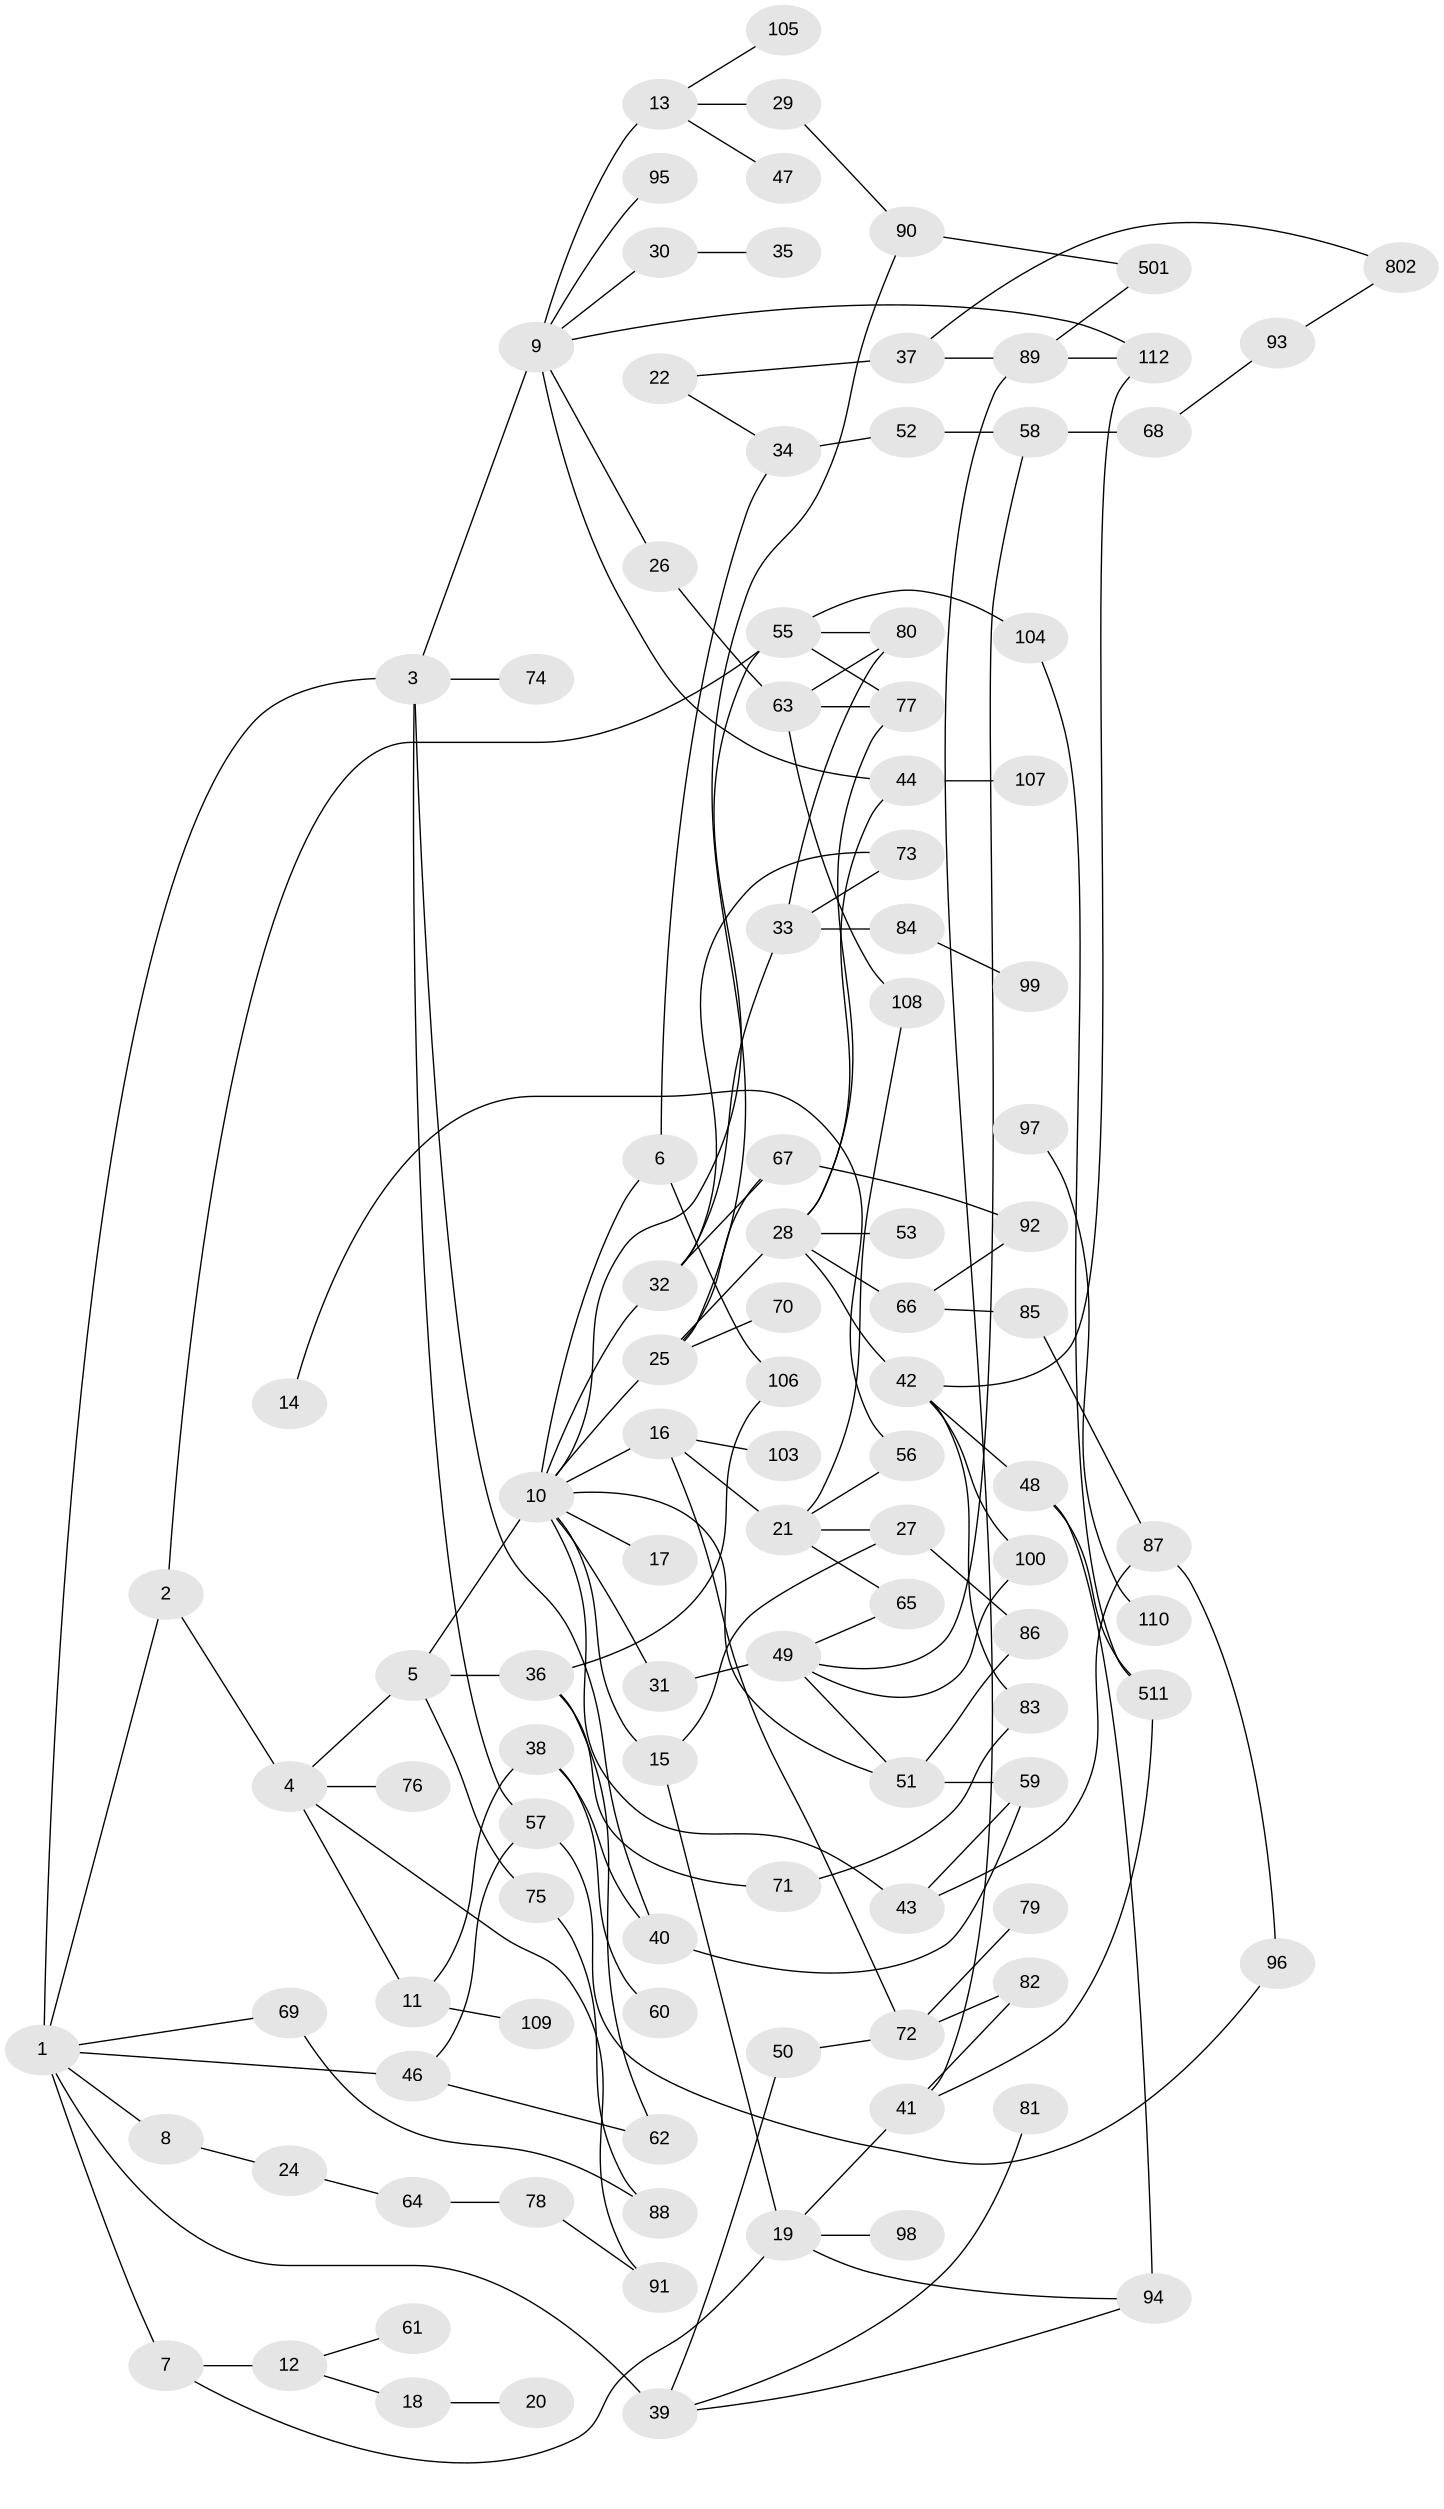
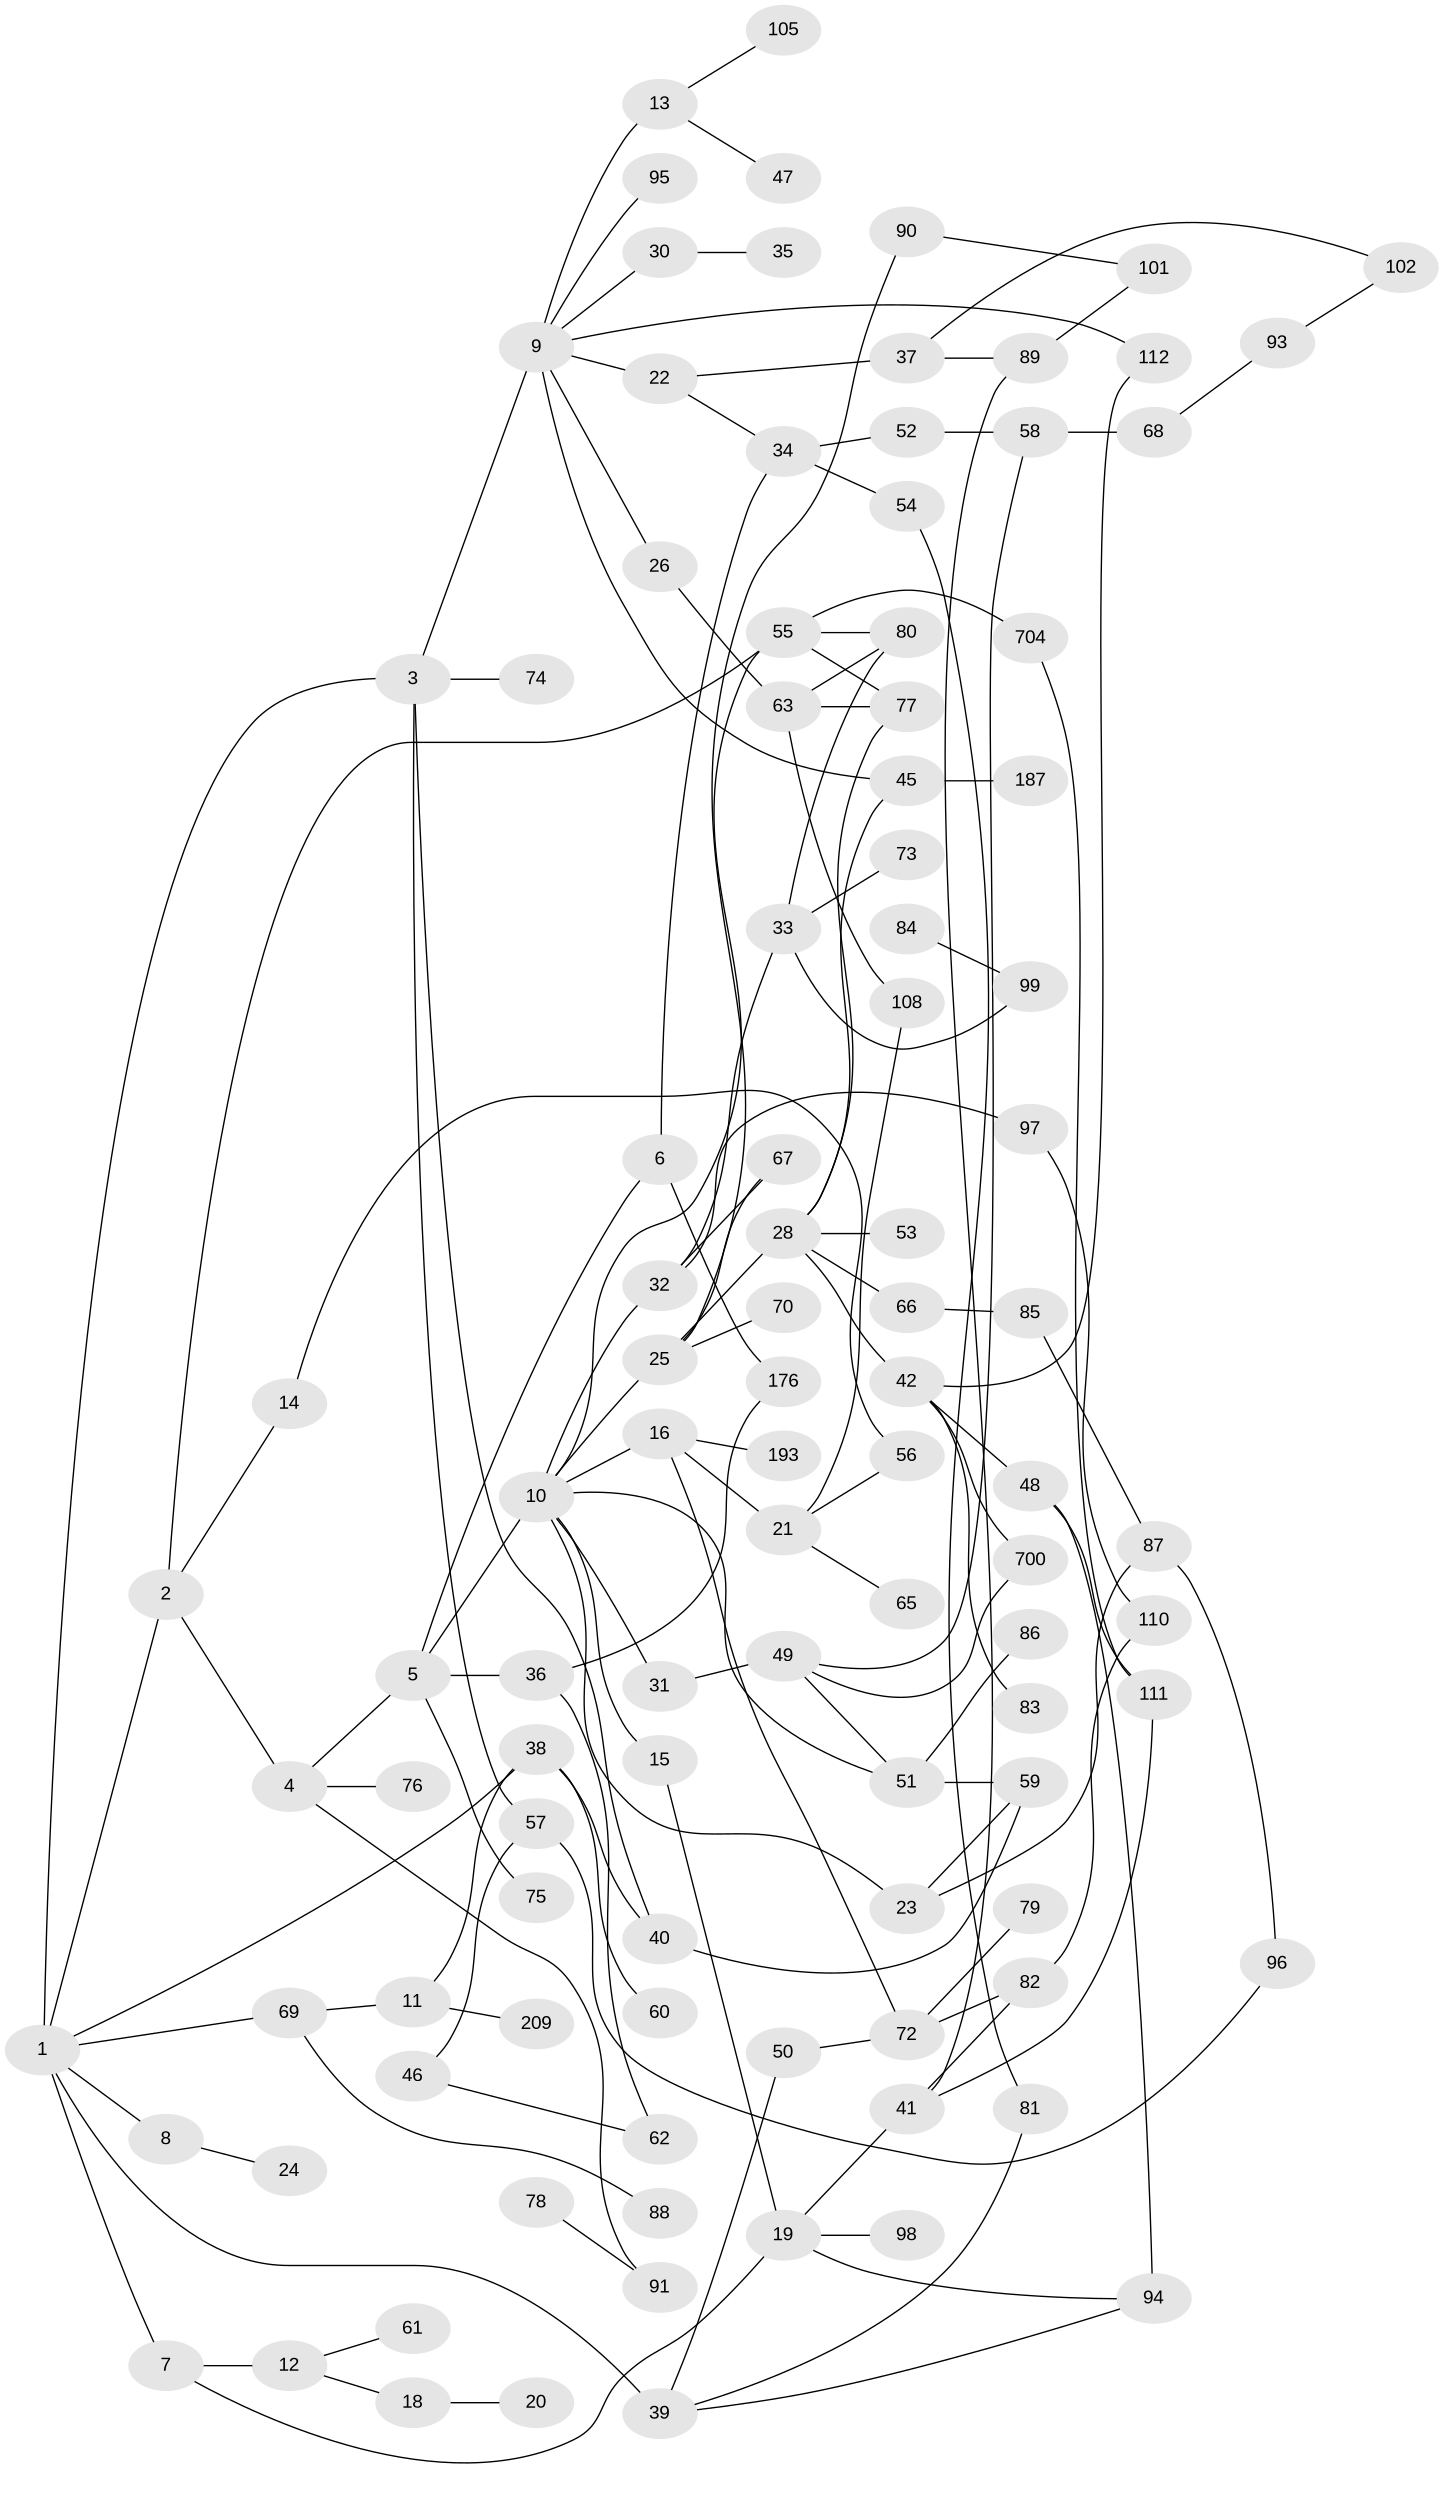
node "29": removed
node "802": label "802" -> "102"
node "501": label "501" -> "101"
edge "89" -- "112": removed
edge "9" -- "22": added
node "54": added
node "104": label "104" -> "704"
node "44": label "44" -> "45"
node "107": label "107" -> "187"
edge "33" -- "84": now "33" -- "99"
edge "73" -- "32": now "97" -- "32"
node "92": removed
edge "6" -- "10": now "6" -- "5"
node "106": label "106" -> "176"
node "103": label "103" -> "193"
edge "14" -- "2": added
node "27": removed
node "17": removed
node "100": label "100" -> "700"
edge "65" -- "49": removed
node "511": label "511" -> "111"
edge "110" -- "82": added
node "71": removed
edge "4" -- "11": now "69" -- "11"
node "43": label "43" -> "23"
node "109": label "109" -> "209"
edge "75" -- "88": removed
edge "1" -- "46": now "1" -- "38"
node "64": removed
